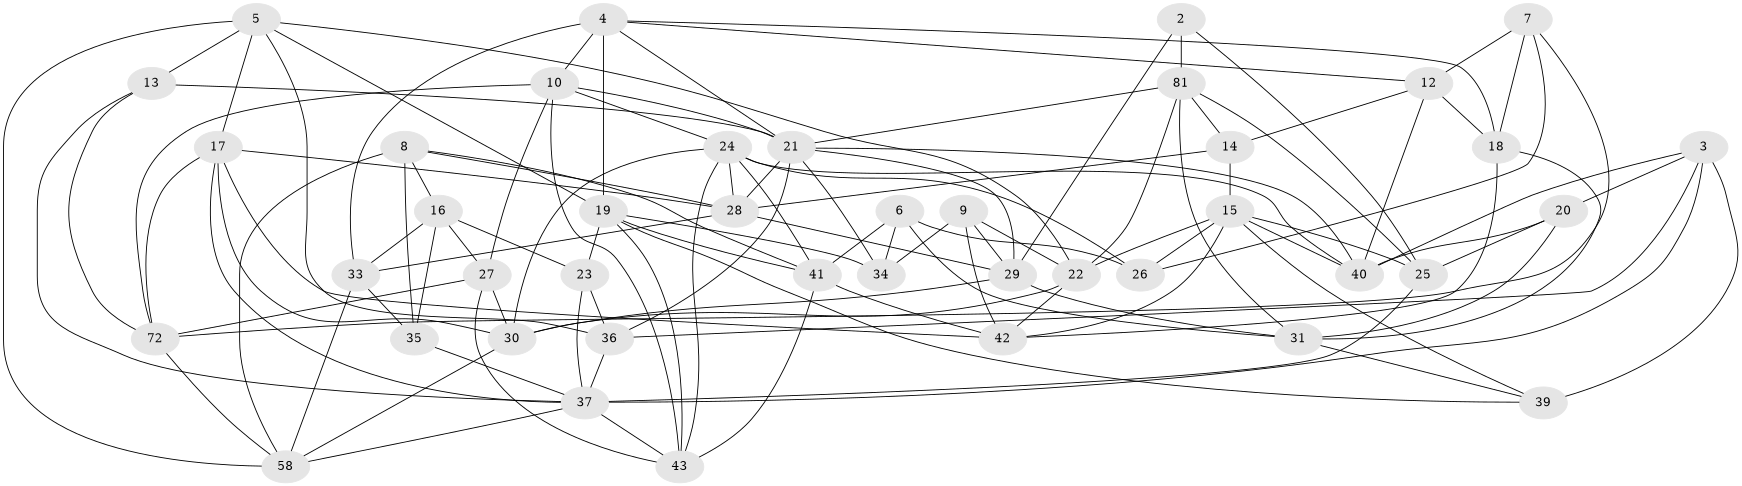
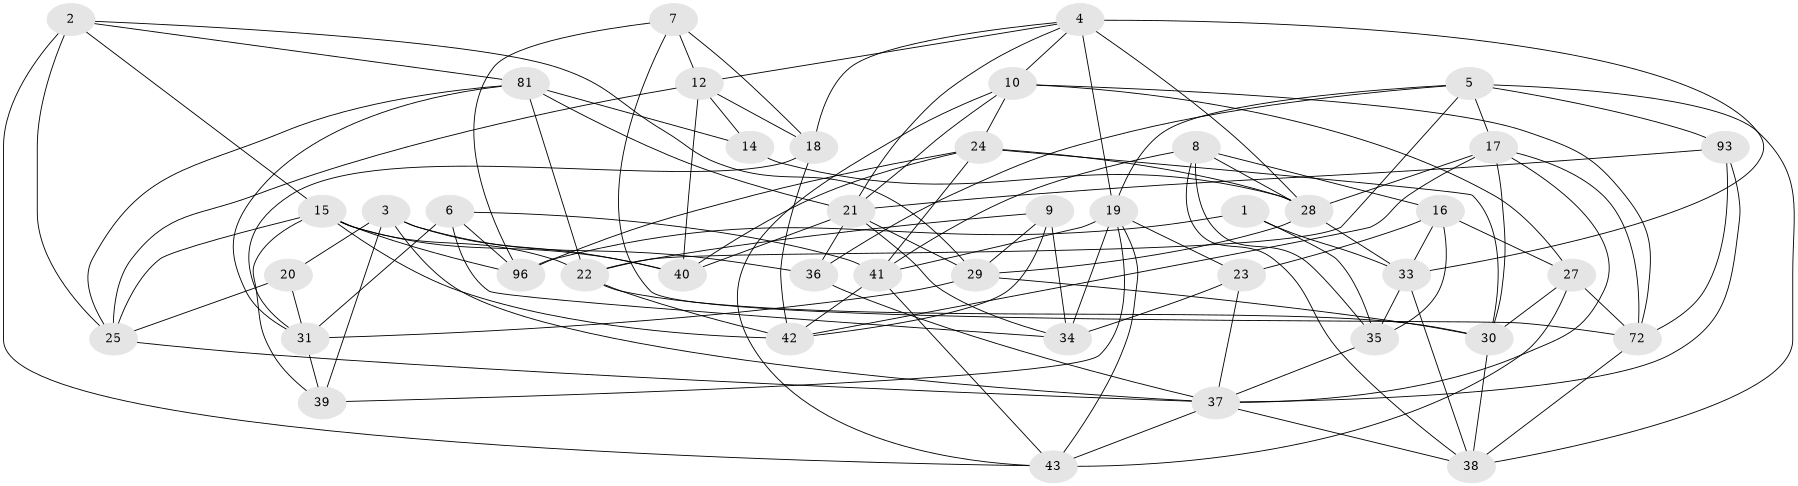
node "13": label "13" -> "93"
edge "12" -- "25": added
edge "21" -- "28": now "4" -- "28"
edge "14" -- "15": now "2" -- "15"
node "1": added
edge "20" -- "40": removed
node "26": label "26" -> "96"
edge "24" -- "43": now "2" -- "43"
edge "23" -- "36": now "23" -- "34"
node "58": label "58" -> "38"
